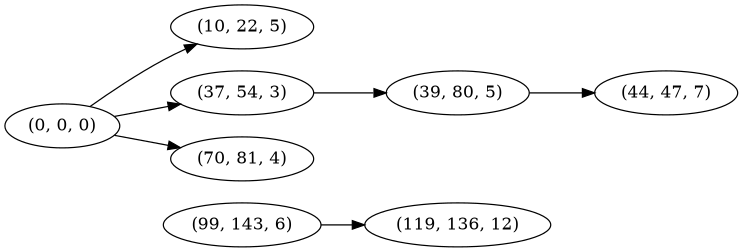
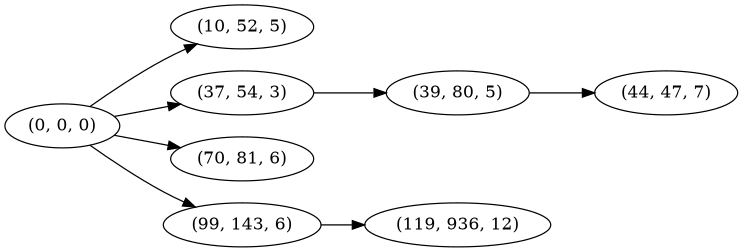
node "(10, 22, 5)": label "(10, 22, 5)" -> "(10, 52, 5)"
node "(70, 81, 4)": label "(70, 81, 4)" -> "(70, 81, 6)"
edge "(0, 0, 0)" -> "(99, 143, 6)": added
node "(119, 136, 12)": label "(119, 136, 12)" -> "(119, 936, 12)"
